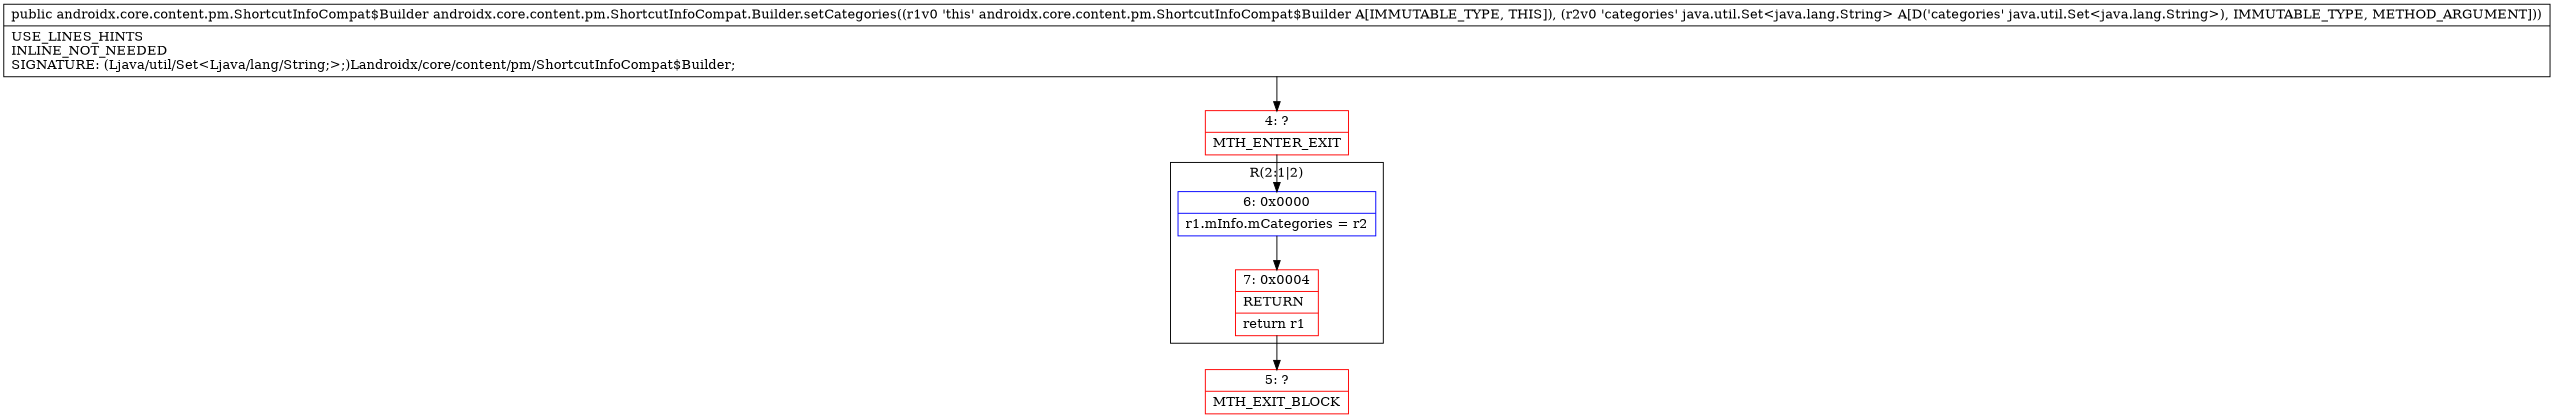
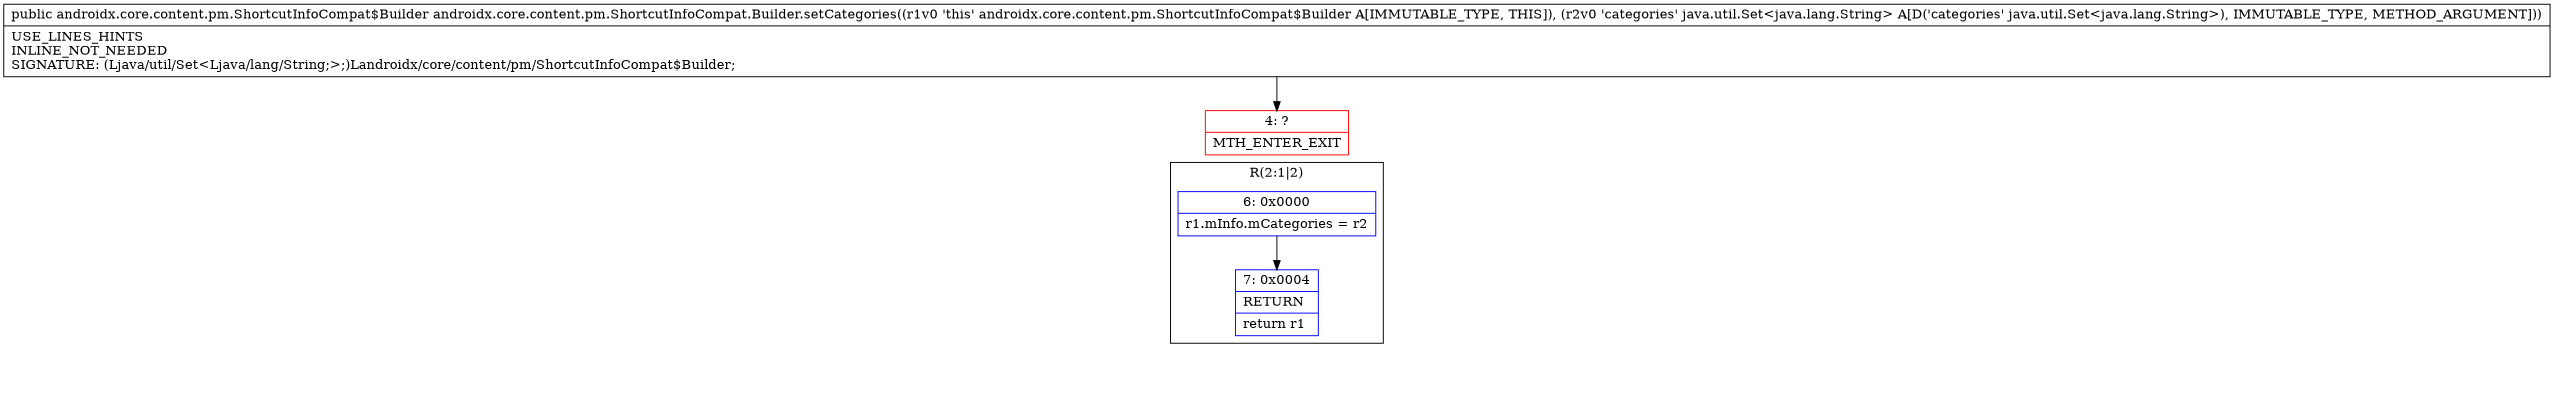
edge "4: ?" -> "6: 0x0000": removed
node "7: 0x0004": color red -> blue
node "5: ?": removed
